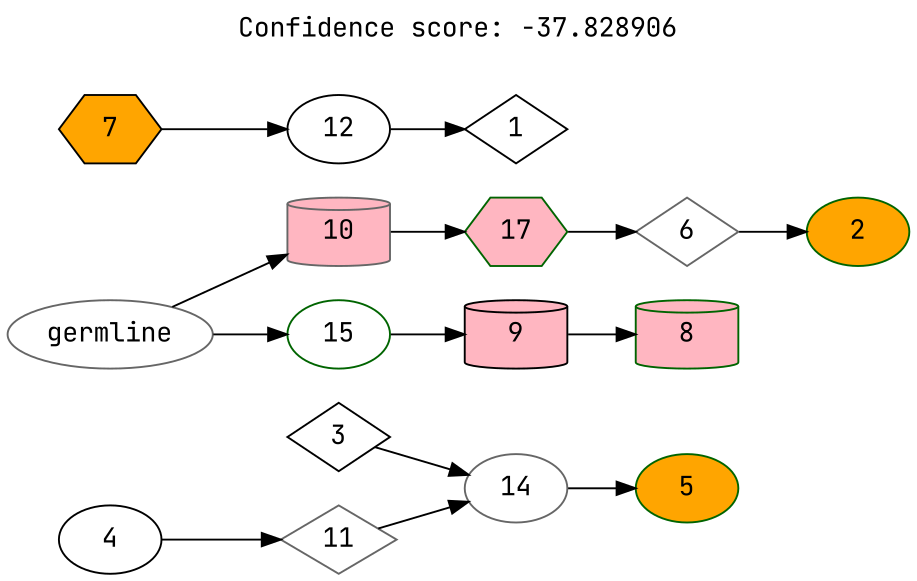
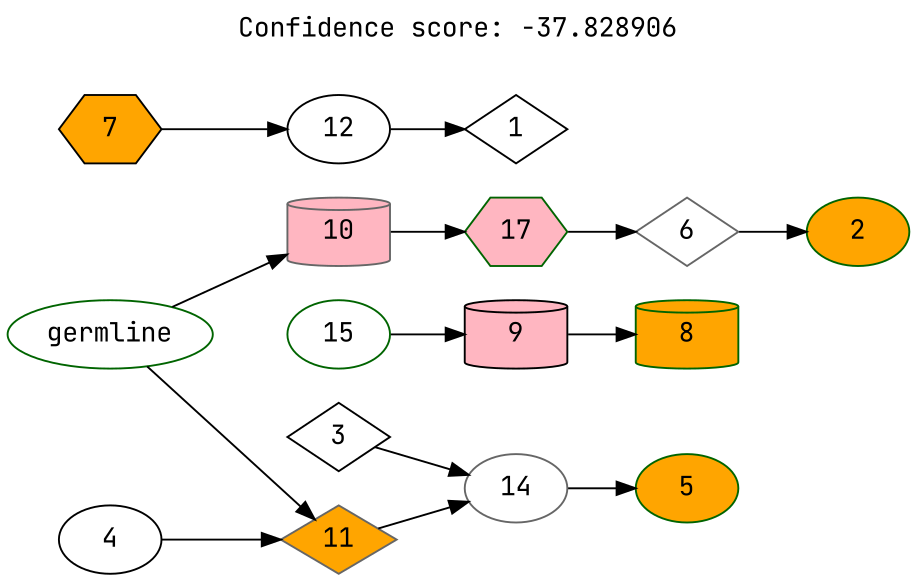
node "germline": color gray40 -> darkgreen
edge "germline" -> "15": now "germline" -> "11"
node "8": fillcolor lightpink -> orange
node "11": fillcolor white -> orange
